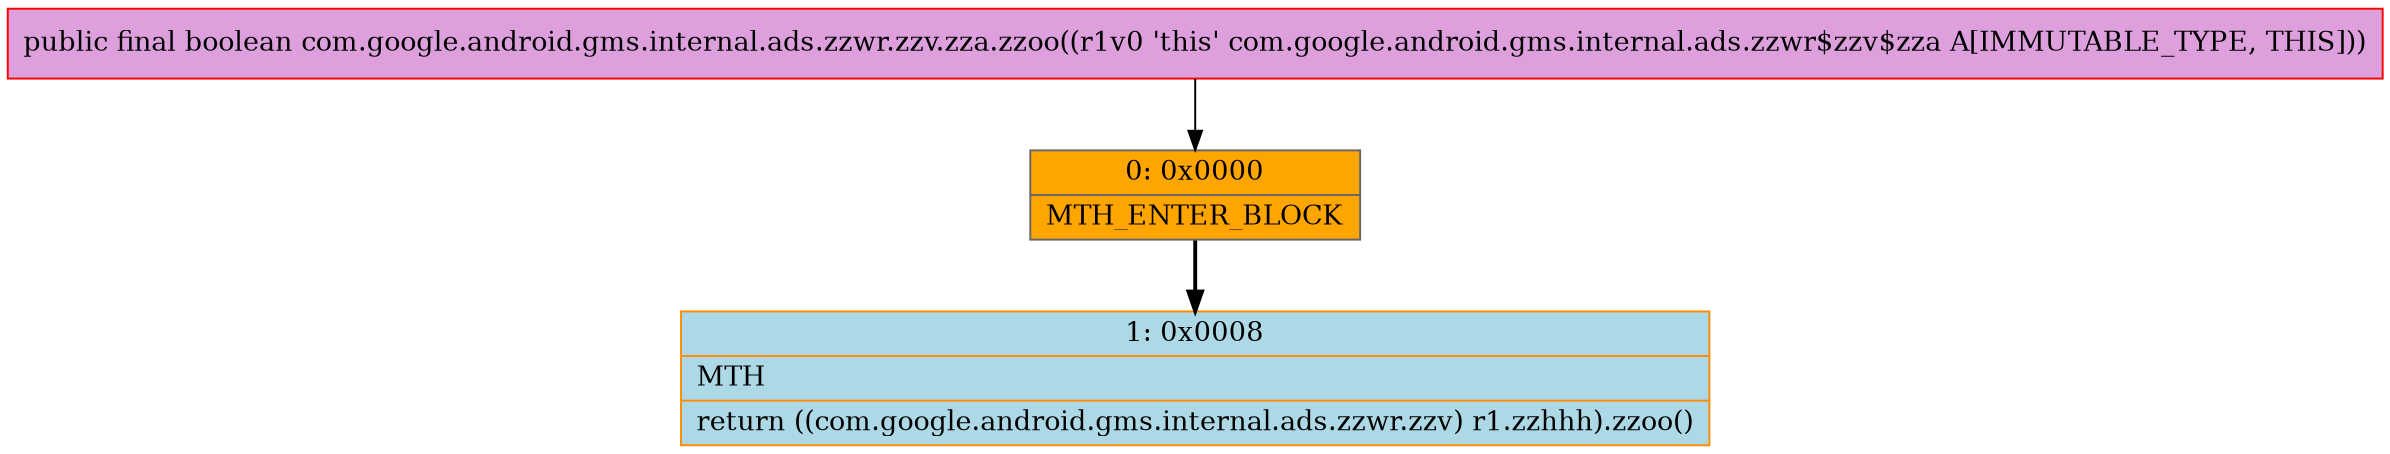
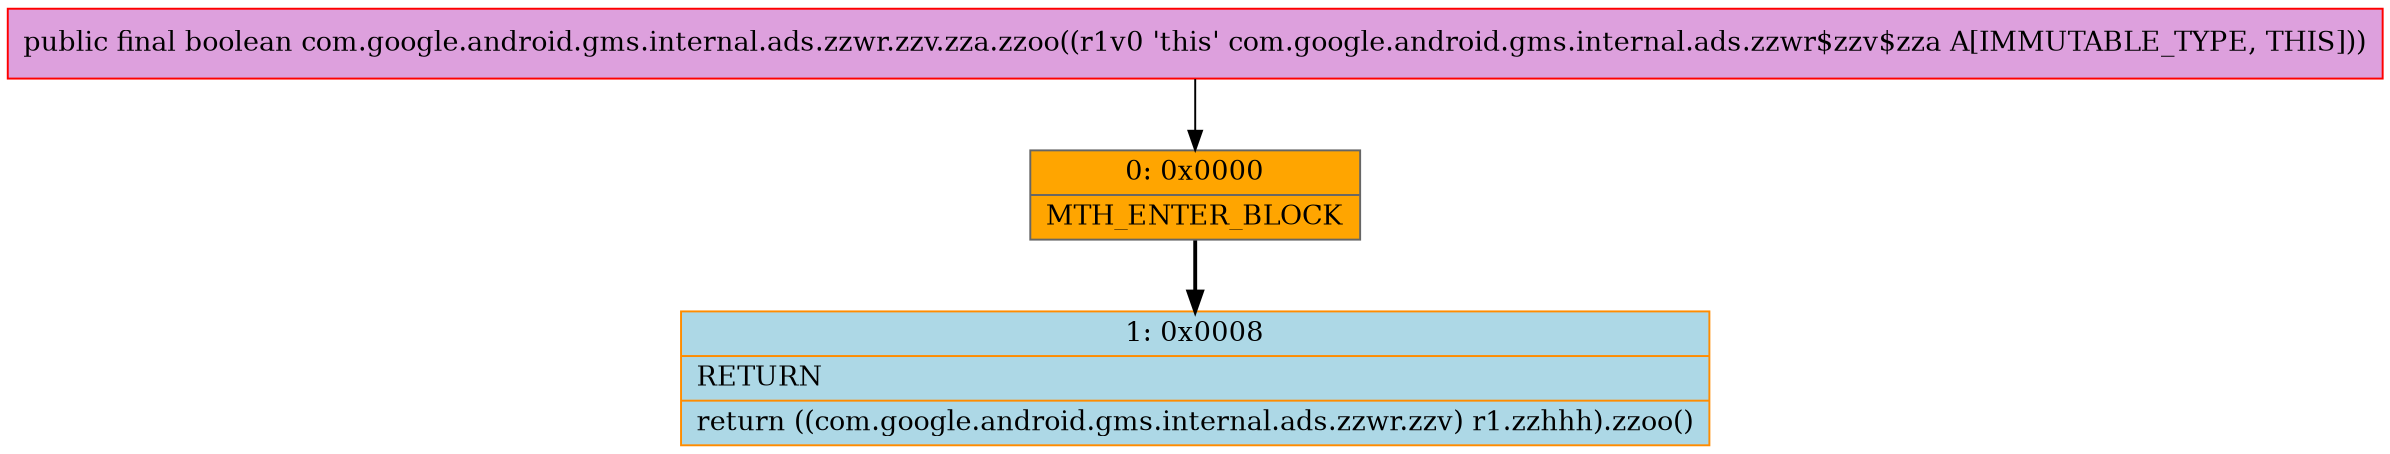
node "1: 0x0008": text "MTH" -> "RETURN"
